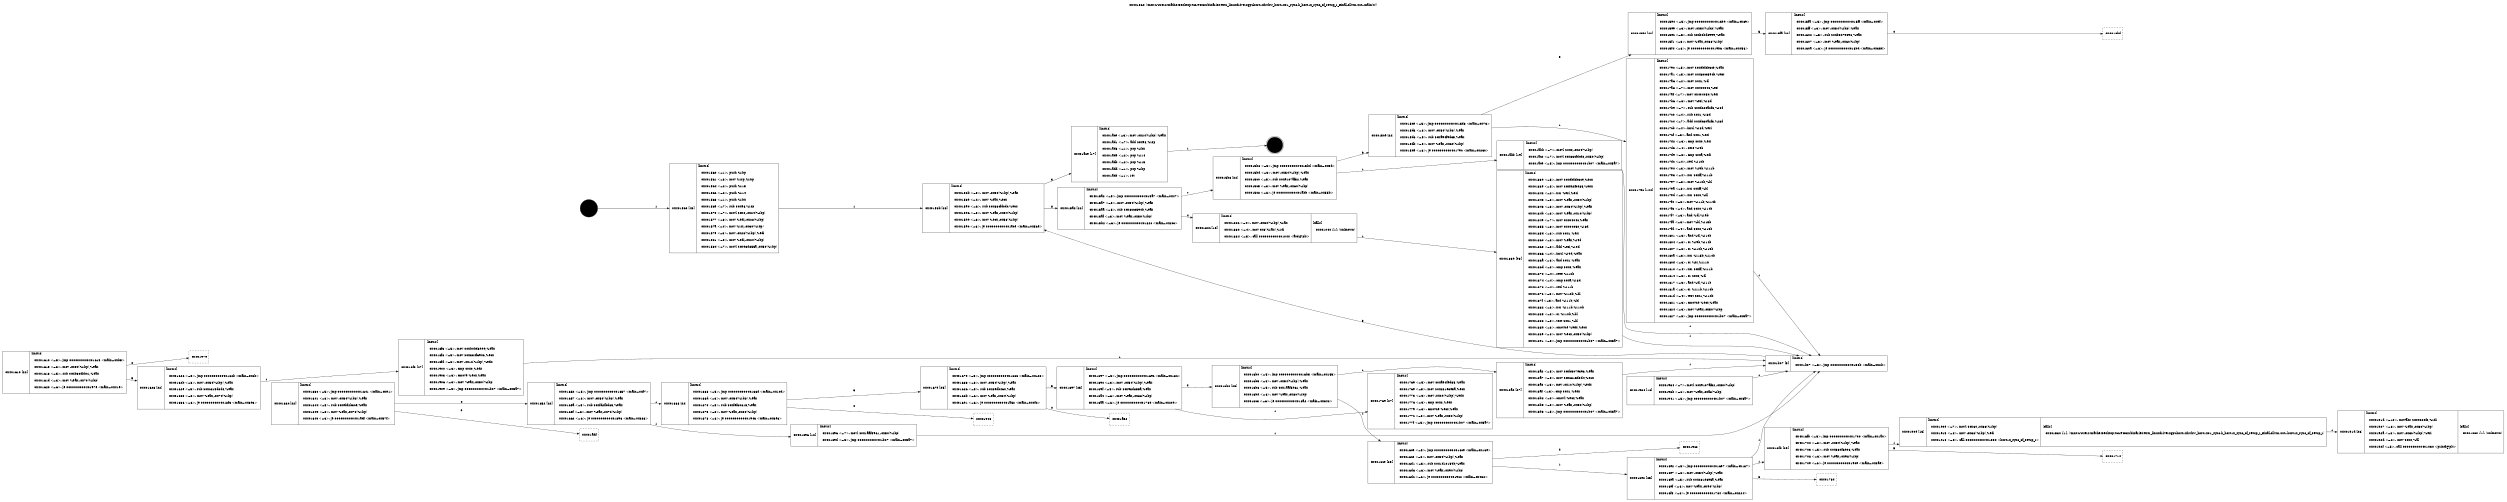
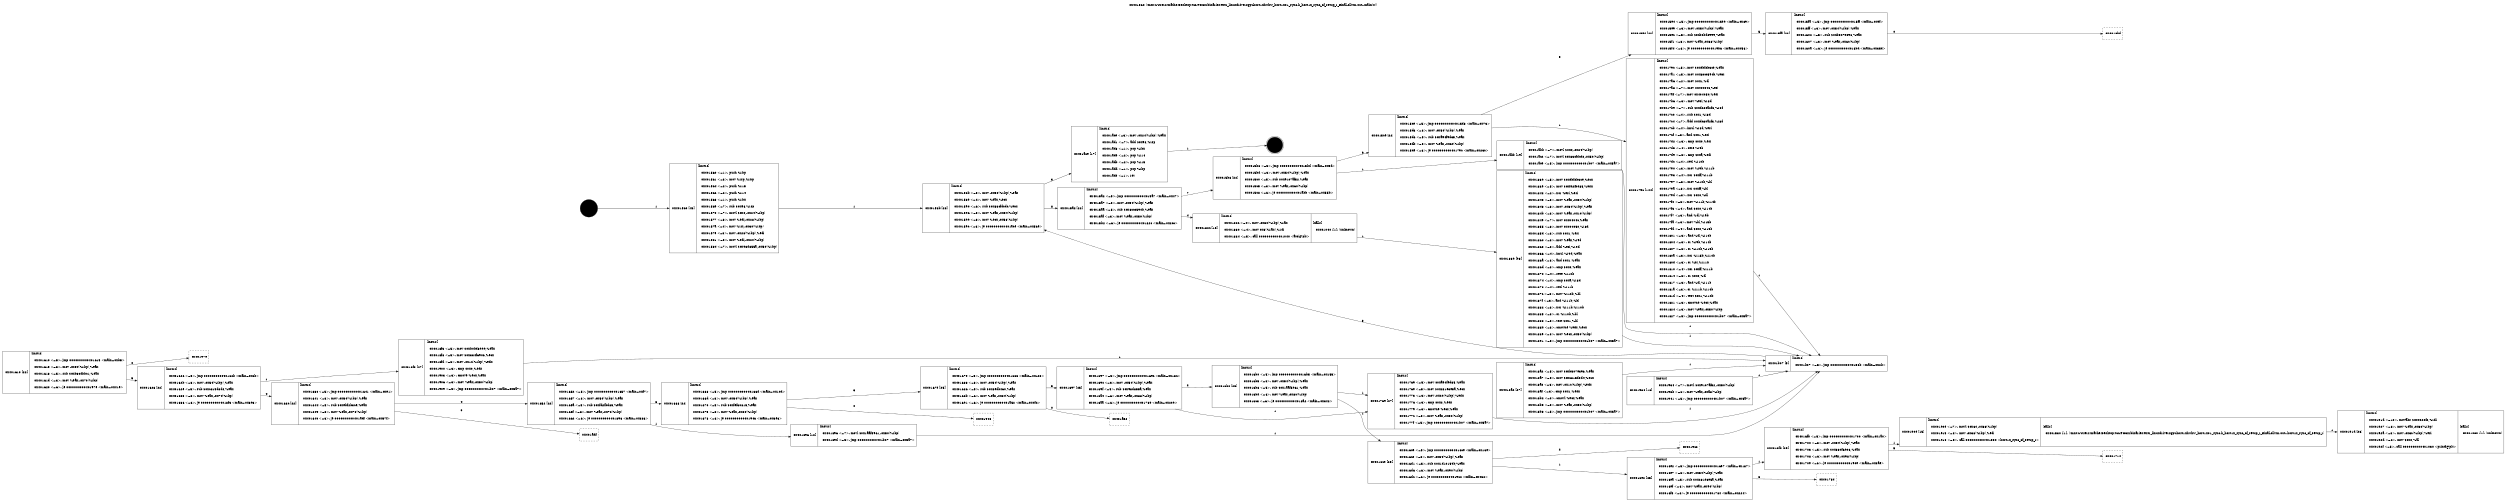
edge "0x4016b0 [25]" -> "0x4018a2 [27]": now "0x4016b0 [25]" -> "0x401769 [27]"
edge "0x401626 [22]" -> "0x40163c [22]": added, label "4"
edge "0x401652 [22]" -> "0x401668 [22]": label " 1" -> " 3"
edge "0x4016e2 [25]" -> "0x401b07 [5]": now "0x401769 [27]" -> "0x401b07 [5]"
